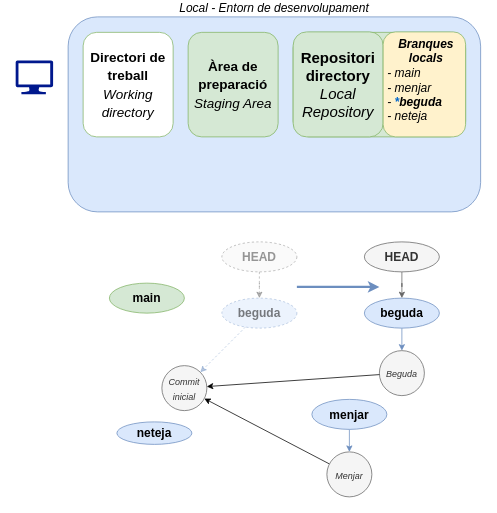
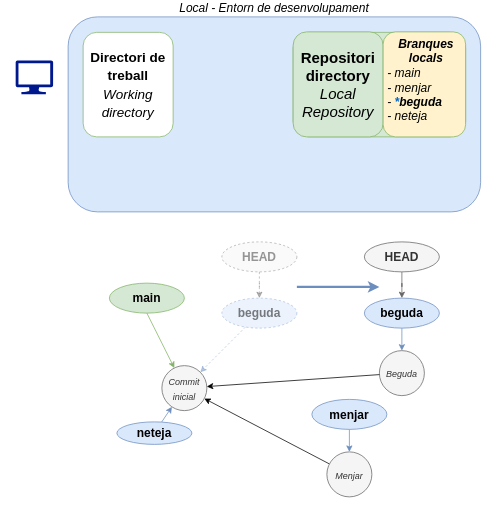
node "Àrea de preparacióStaging Area": removed
edge "main" -> "Commit inicial": added
edge "neteja" -> "Commit inicial": added
